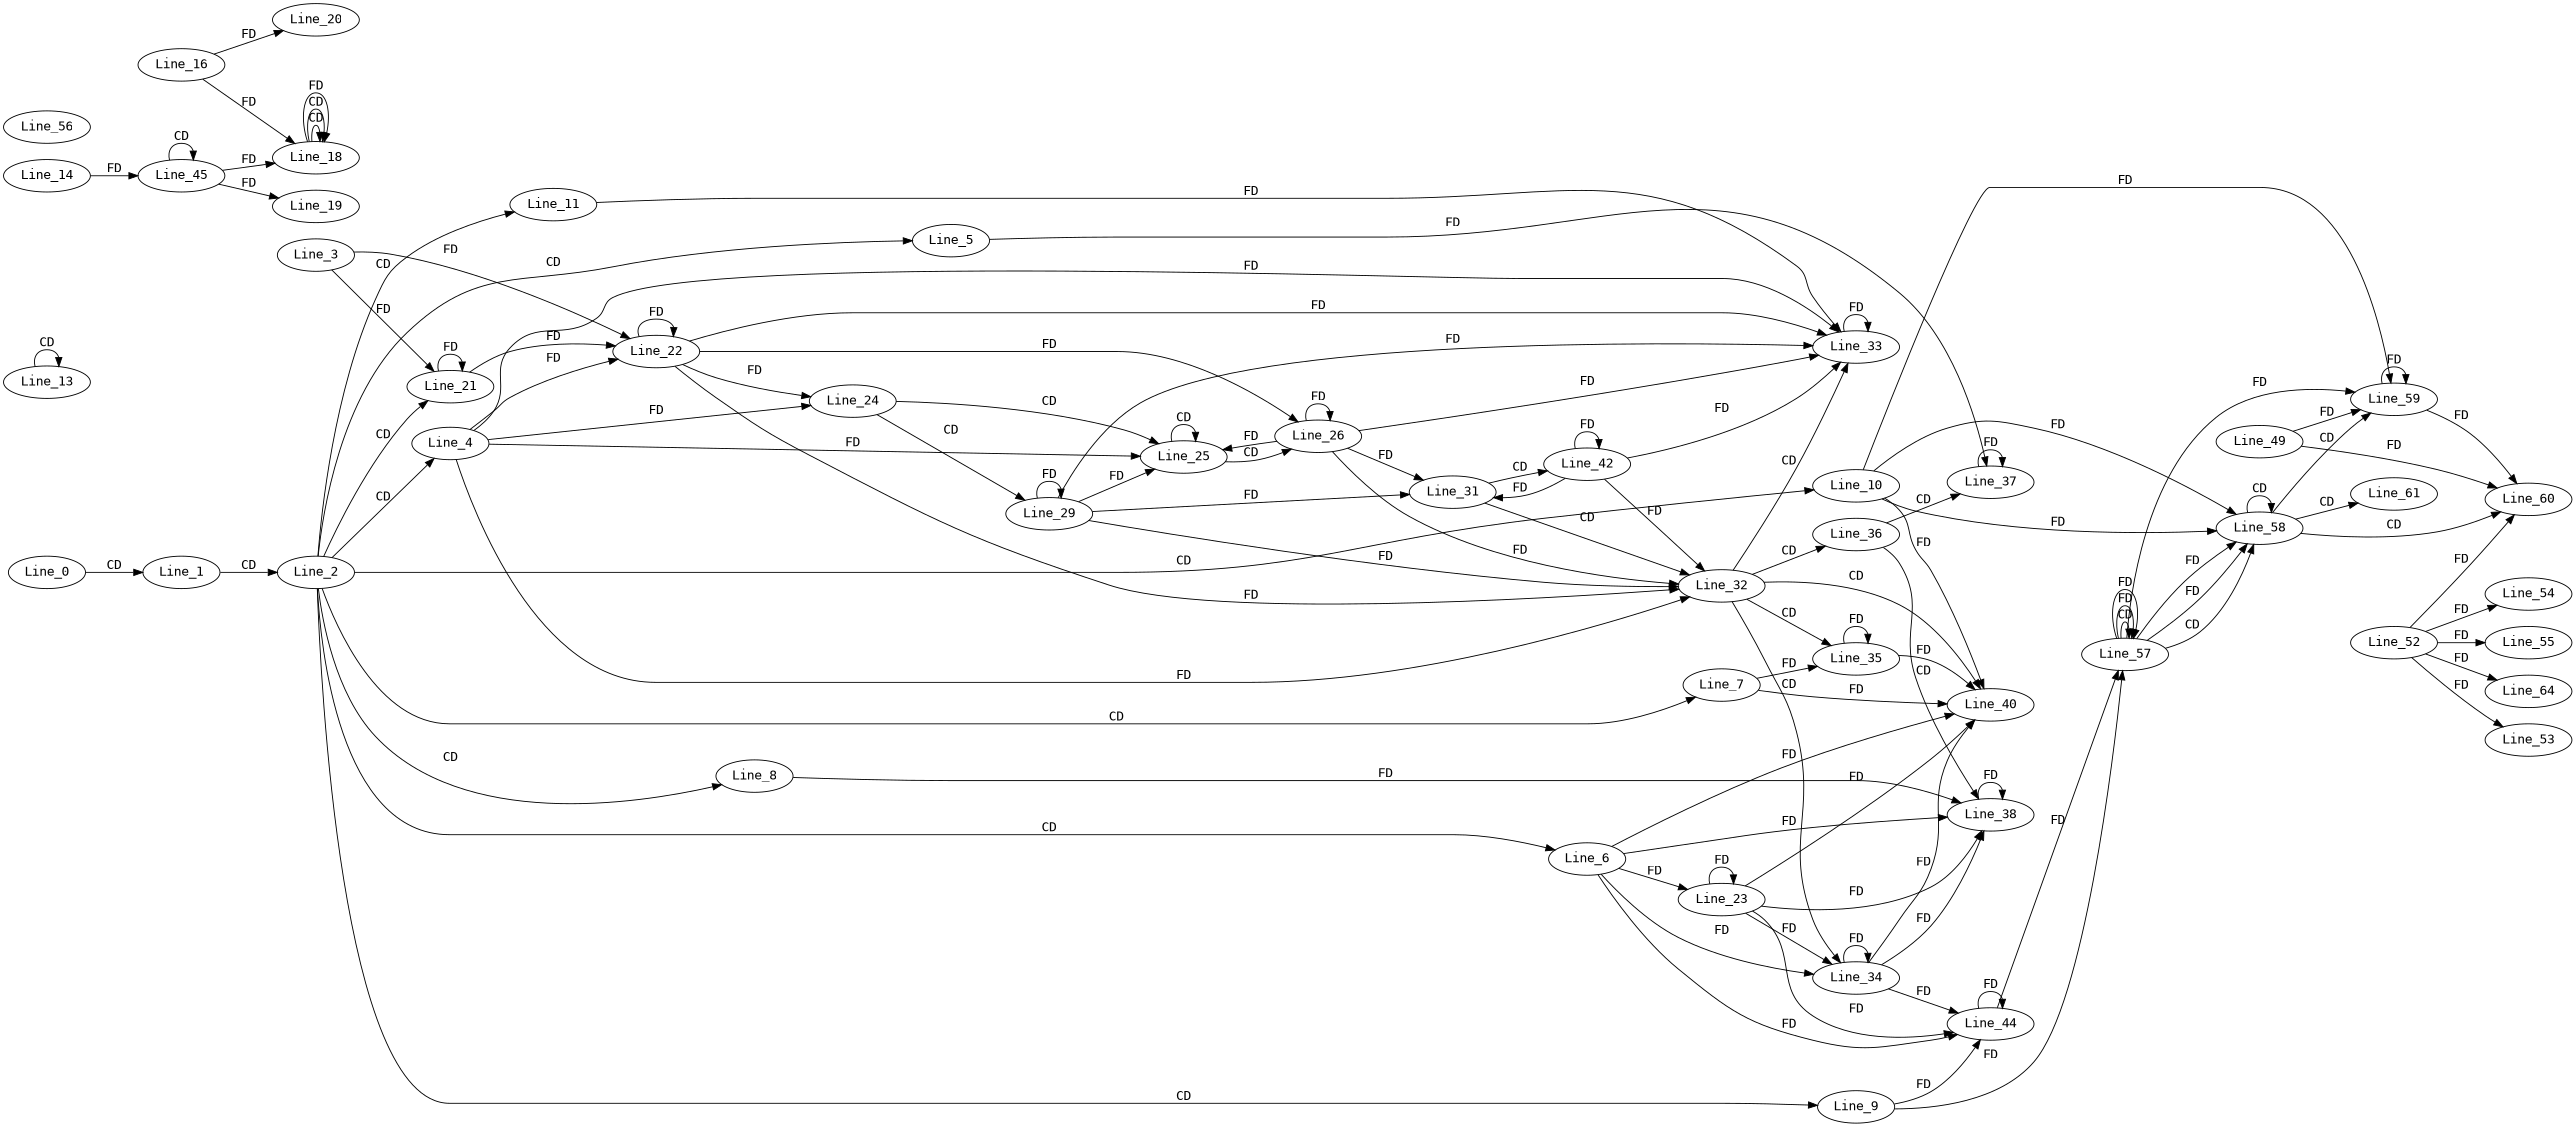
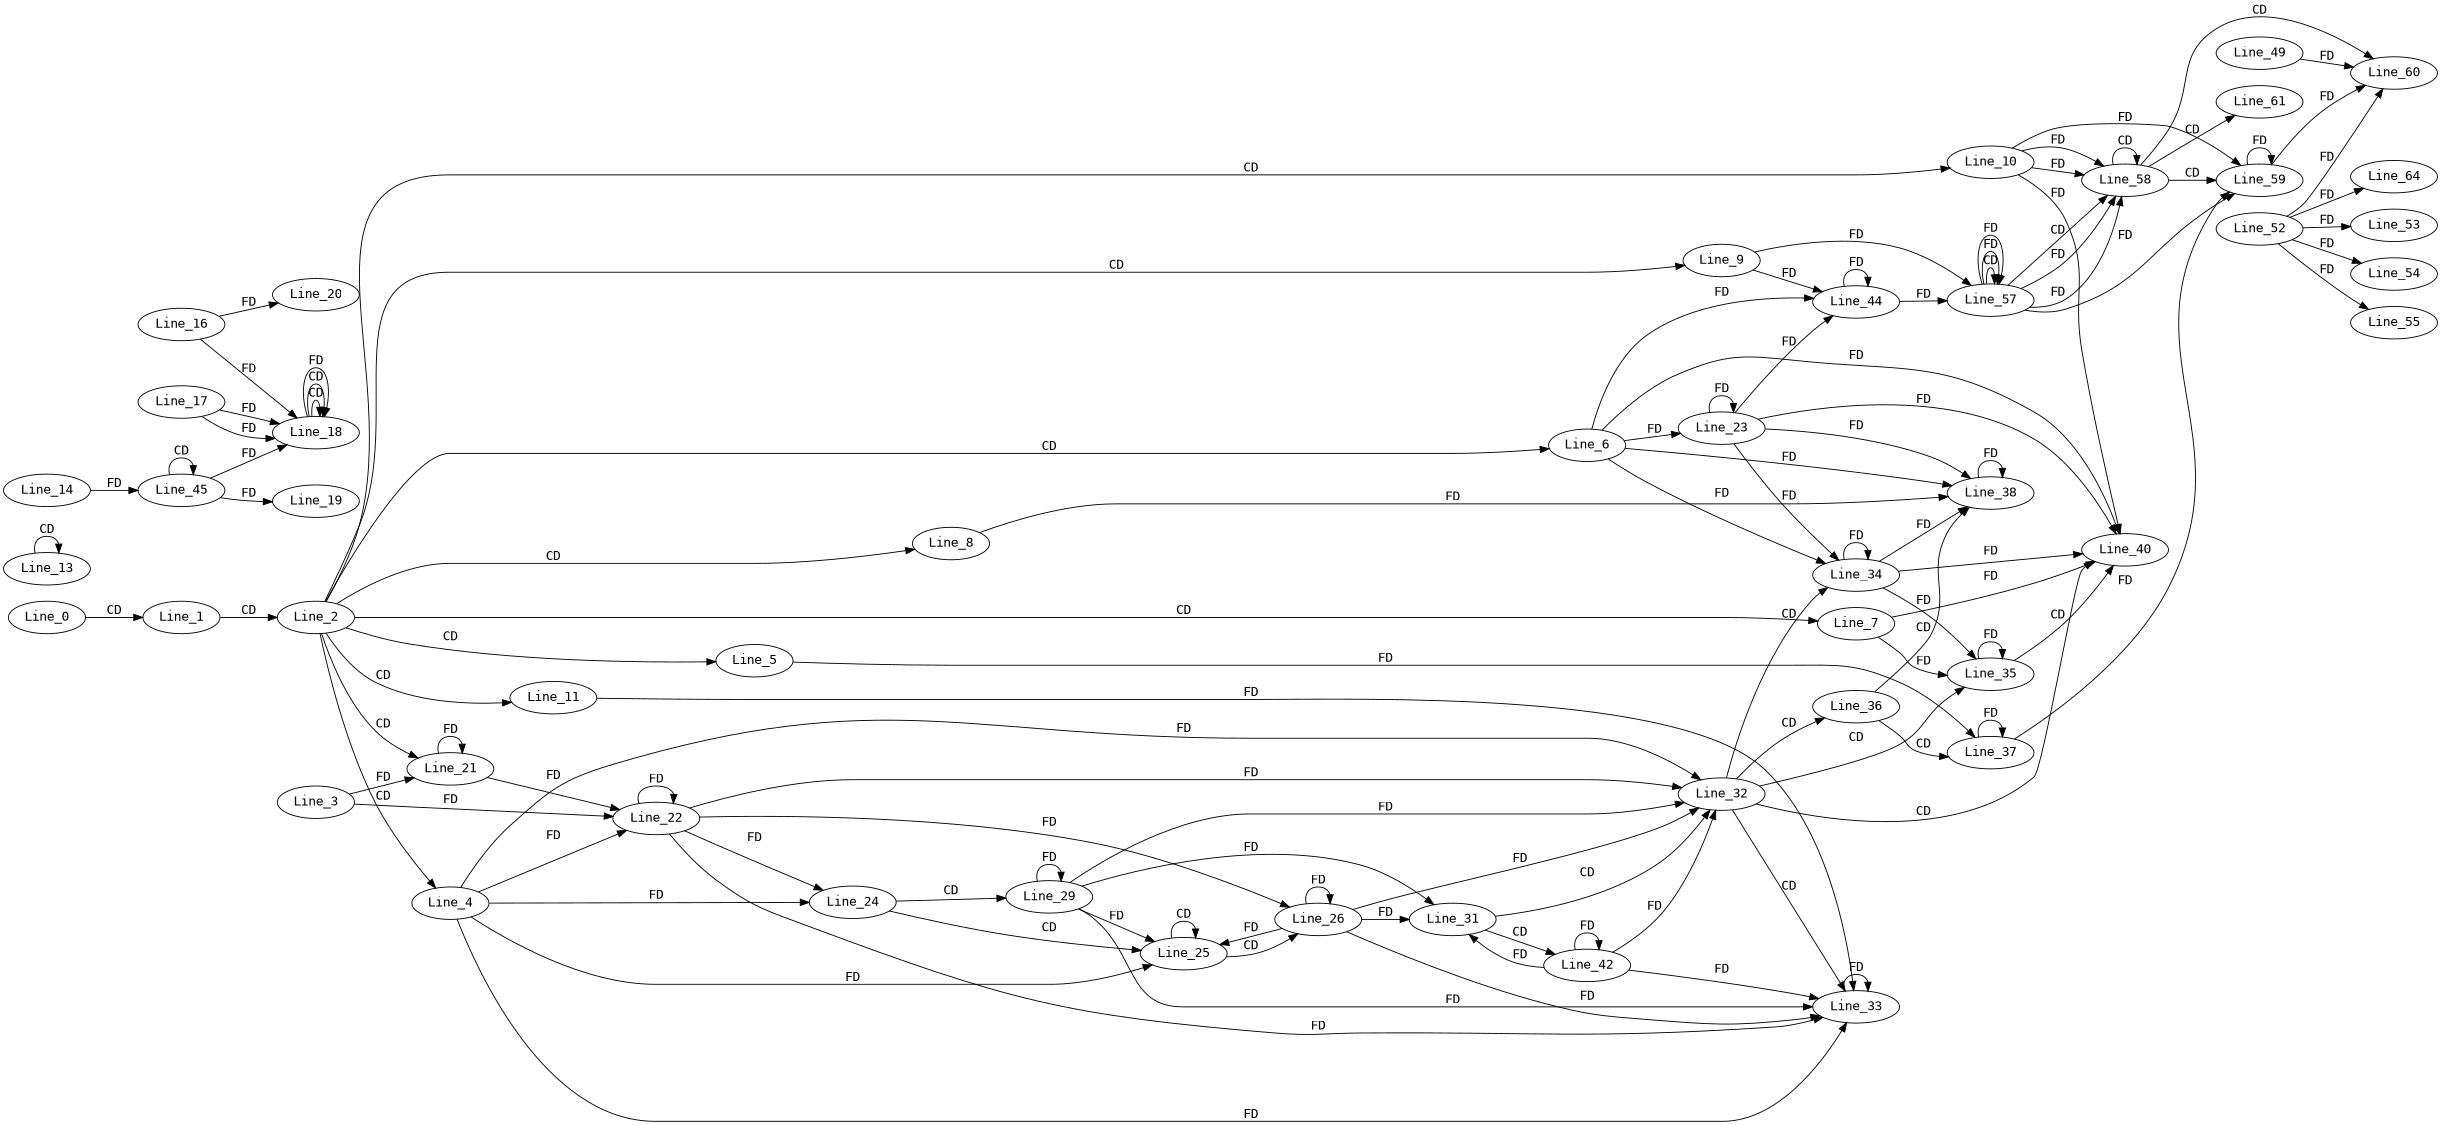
node "Line_56": removed
node "Line_17": added
edge "Line_49" -> "Line_59": now "Line_37" -> "Line_59"
edge "Line_35" -> "Line_40": label "FD" -> "CD"
edge "Line_34" -> "Line_44": now "Line_34" -> "Line_35"
